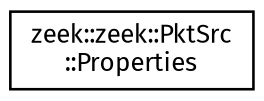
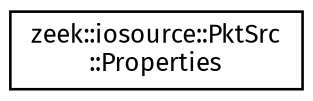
node "zeek::zeek::PktSrc ::Properties": label "zeek::zeek::PktSrc ::Properties" -> "zeek::iosource::PktSrc ::Properties"
